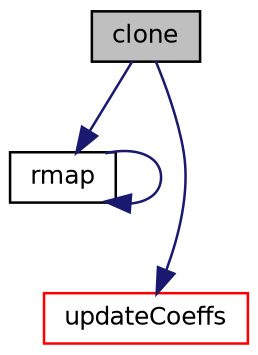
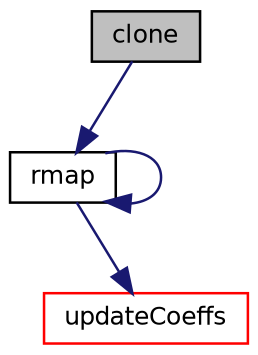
edge "clone" -> "updateCoeffs": now "rmap" -> "updateCoeffs"
